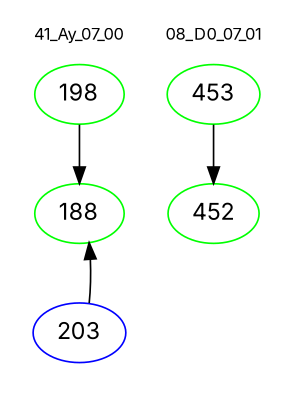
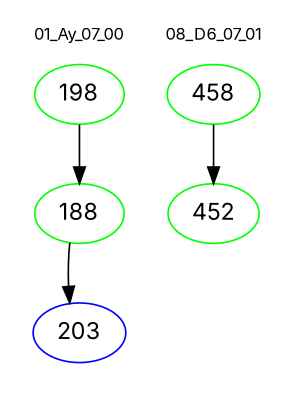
cluster "41_Ay_07_00": label "41_Ay_07_00" -> "01_Ay_07_00"
cluster "08_D0_07_01": label "08_D0_07_01" -> "08_D6_07_01"
node "453": label "453" -> "458"
edge "203" -> "188": reversed
